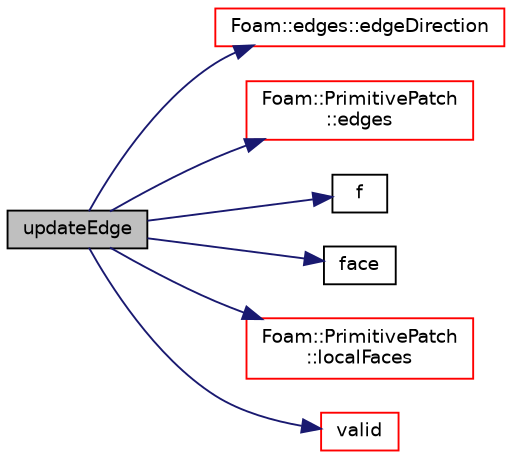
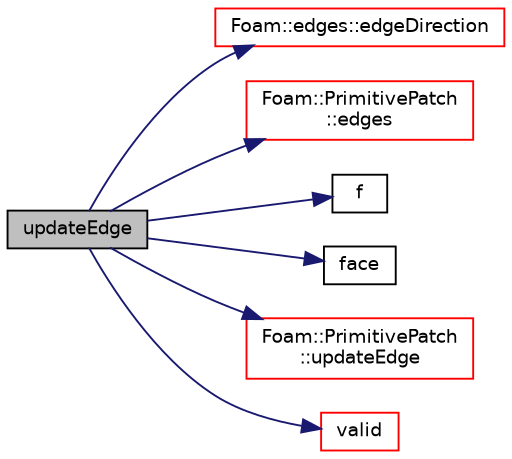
node "Foam::PrimitivePatch ::localFaces": label "Foam::PrimitivePatch ::localFaces" -> "Foam::PrimitivePatch ::updateEdge"
